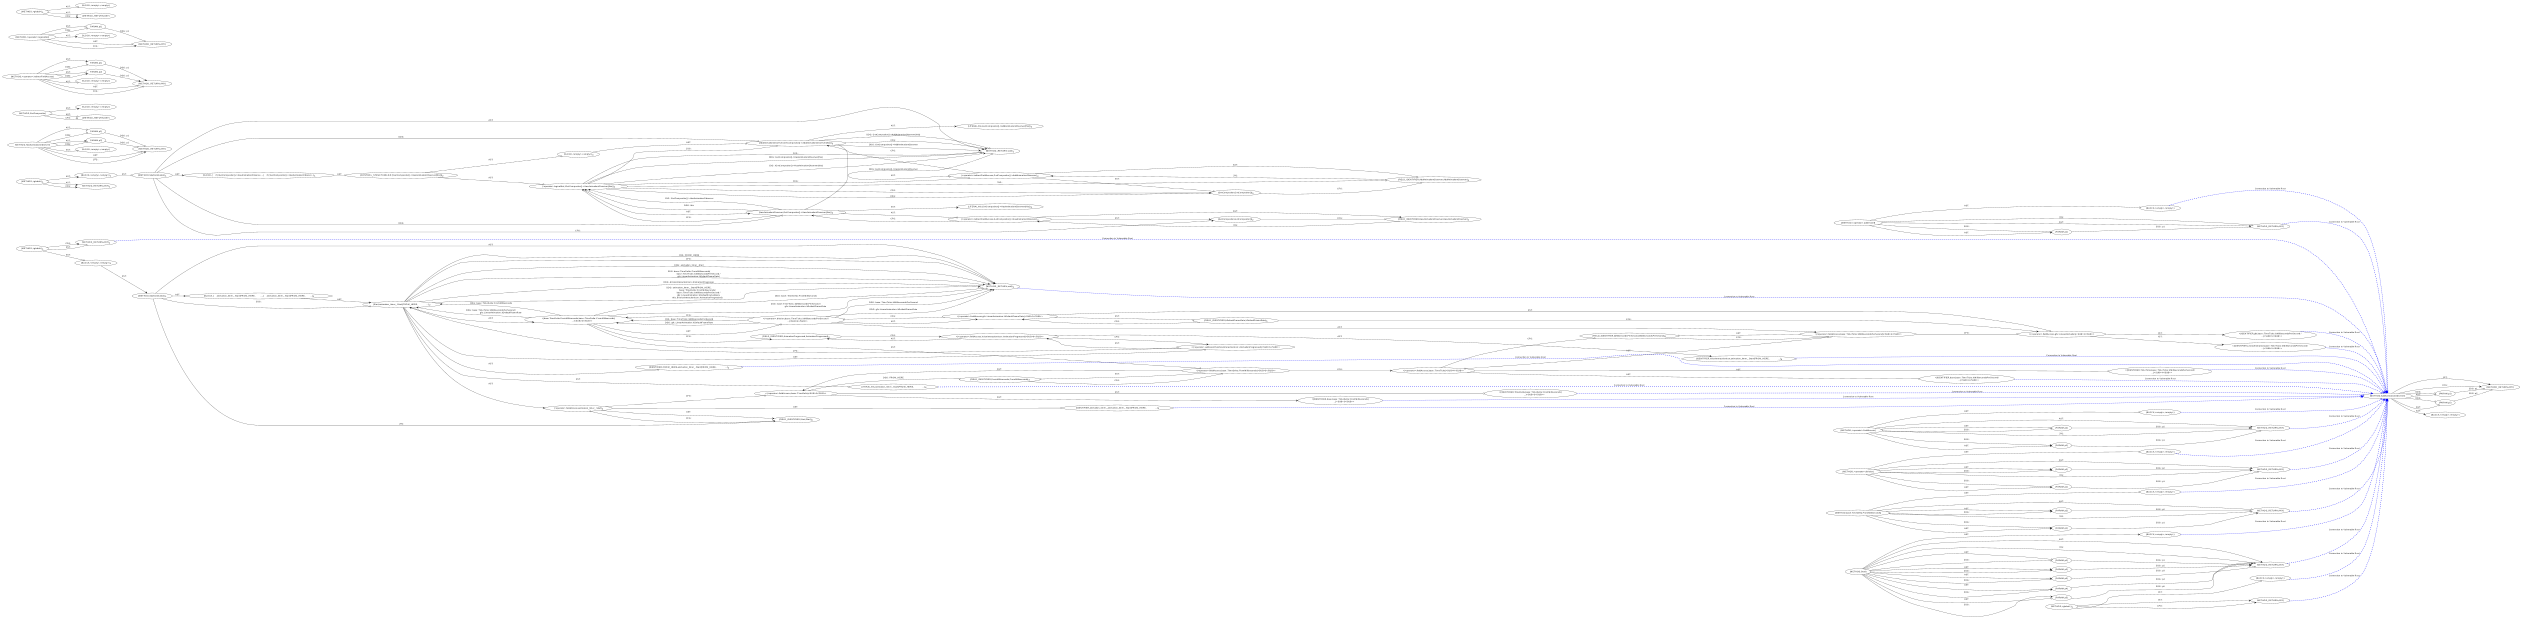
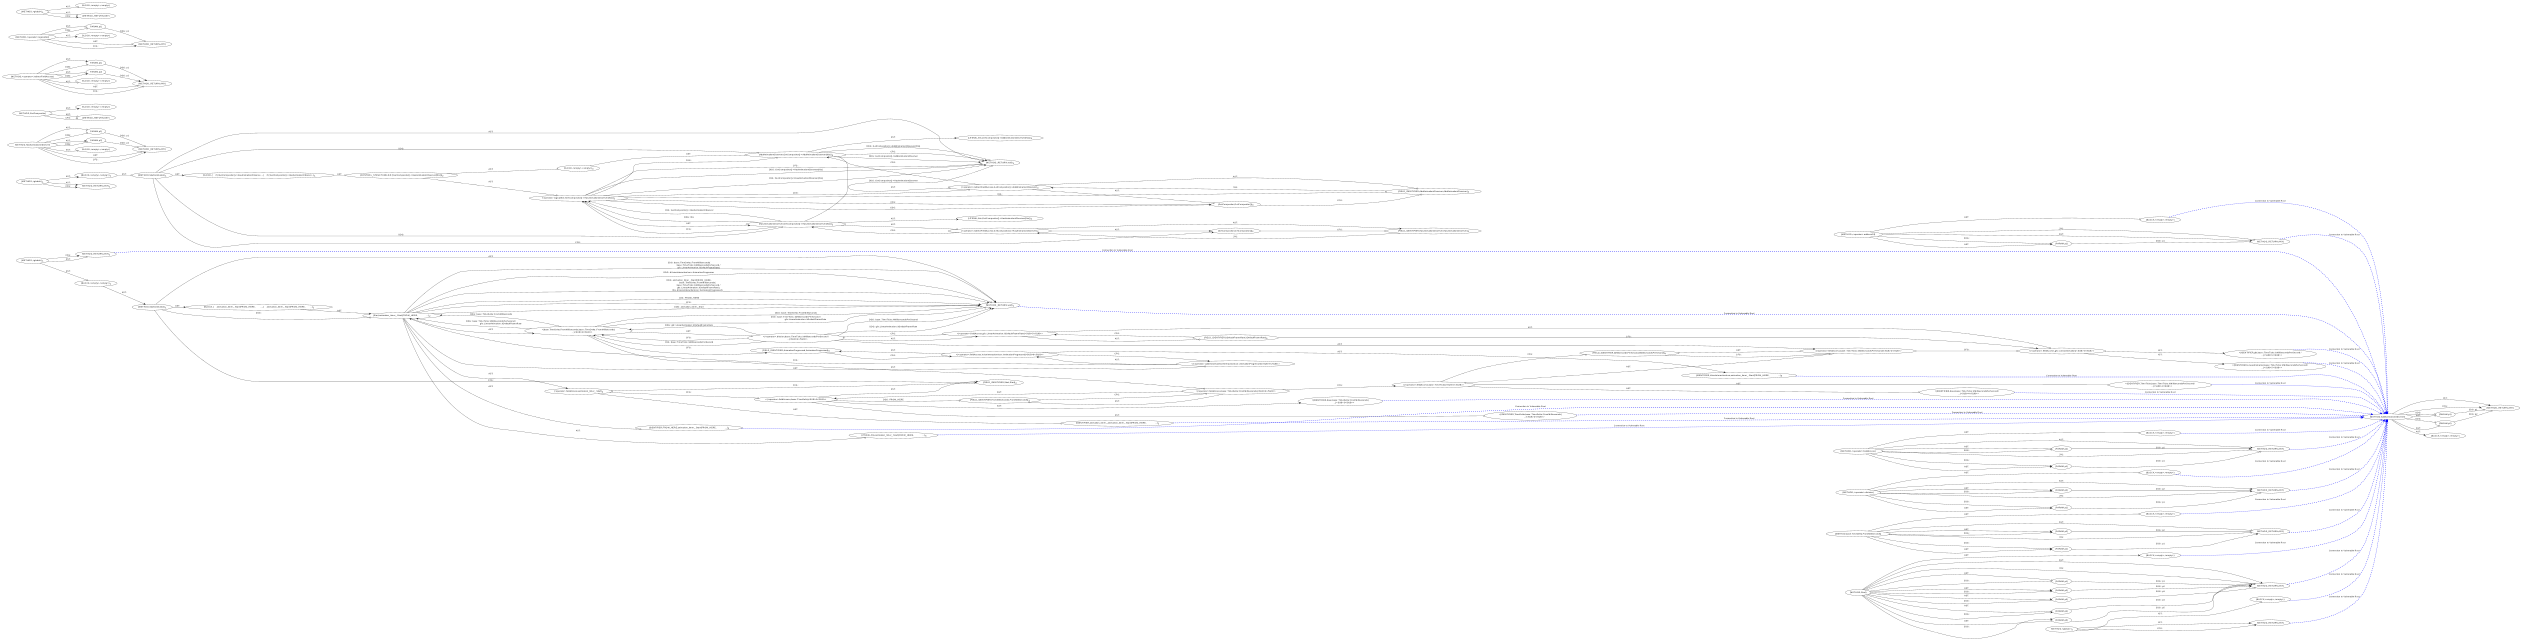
edge "(<operator>.fieldAccess,animation_timer_.Start)" -> "(FIELD_IDENTIFIER,Start,Start)": now "<(<operator>.fieldAccess,base::TimeDelta)<SUB>3</SUB>>" -> "(FIELD_IDENTIFIER,Start,Start)"
